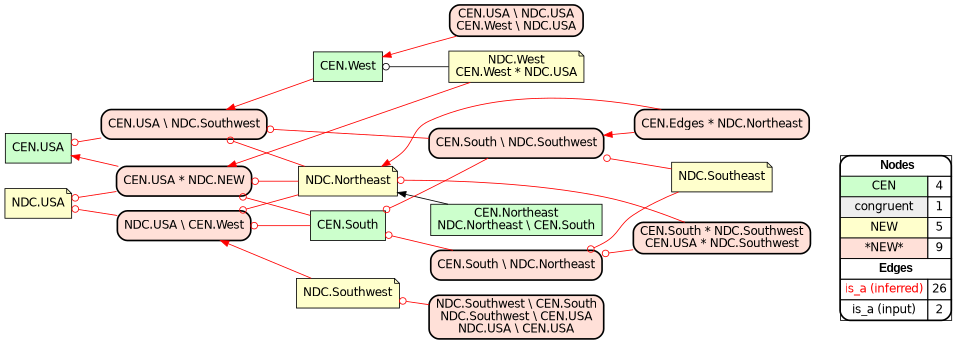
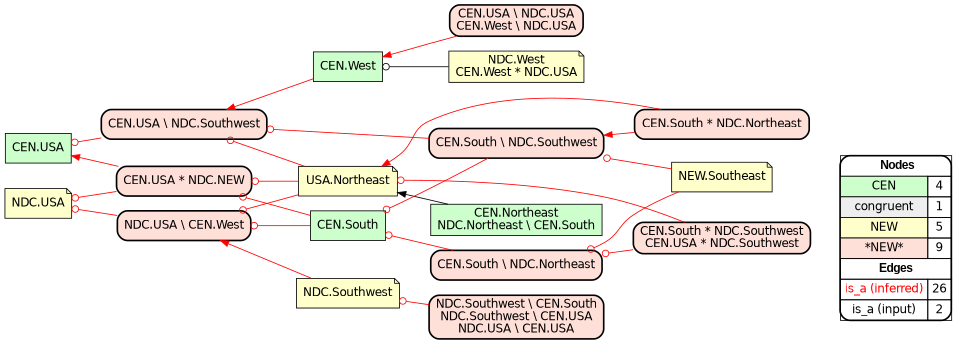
edge "NDC.West CEN.West * NDC.USA" -> "CEN.USA * NDC.NEW": removed
node "CEN.Edges * NDC.Northeast": label "CEN.Edges * NDC.Northeast" -> "CEN.South * NDC.Northeast"
node "NDC.Southeast": label "NDC.Southeast" -> "NEW.Southeast"
node "NDC.Northeast": label "NDC.Northeast" -> "USA.Northeast"
